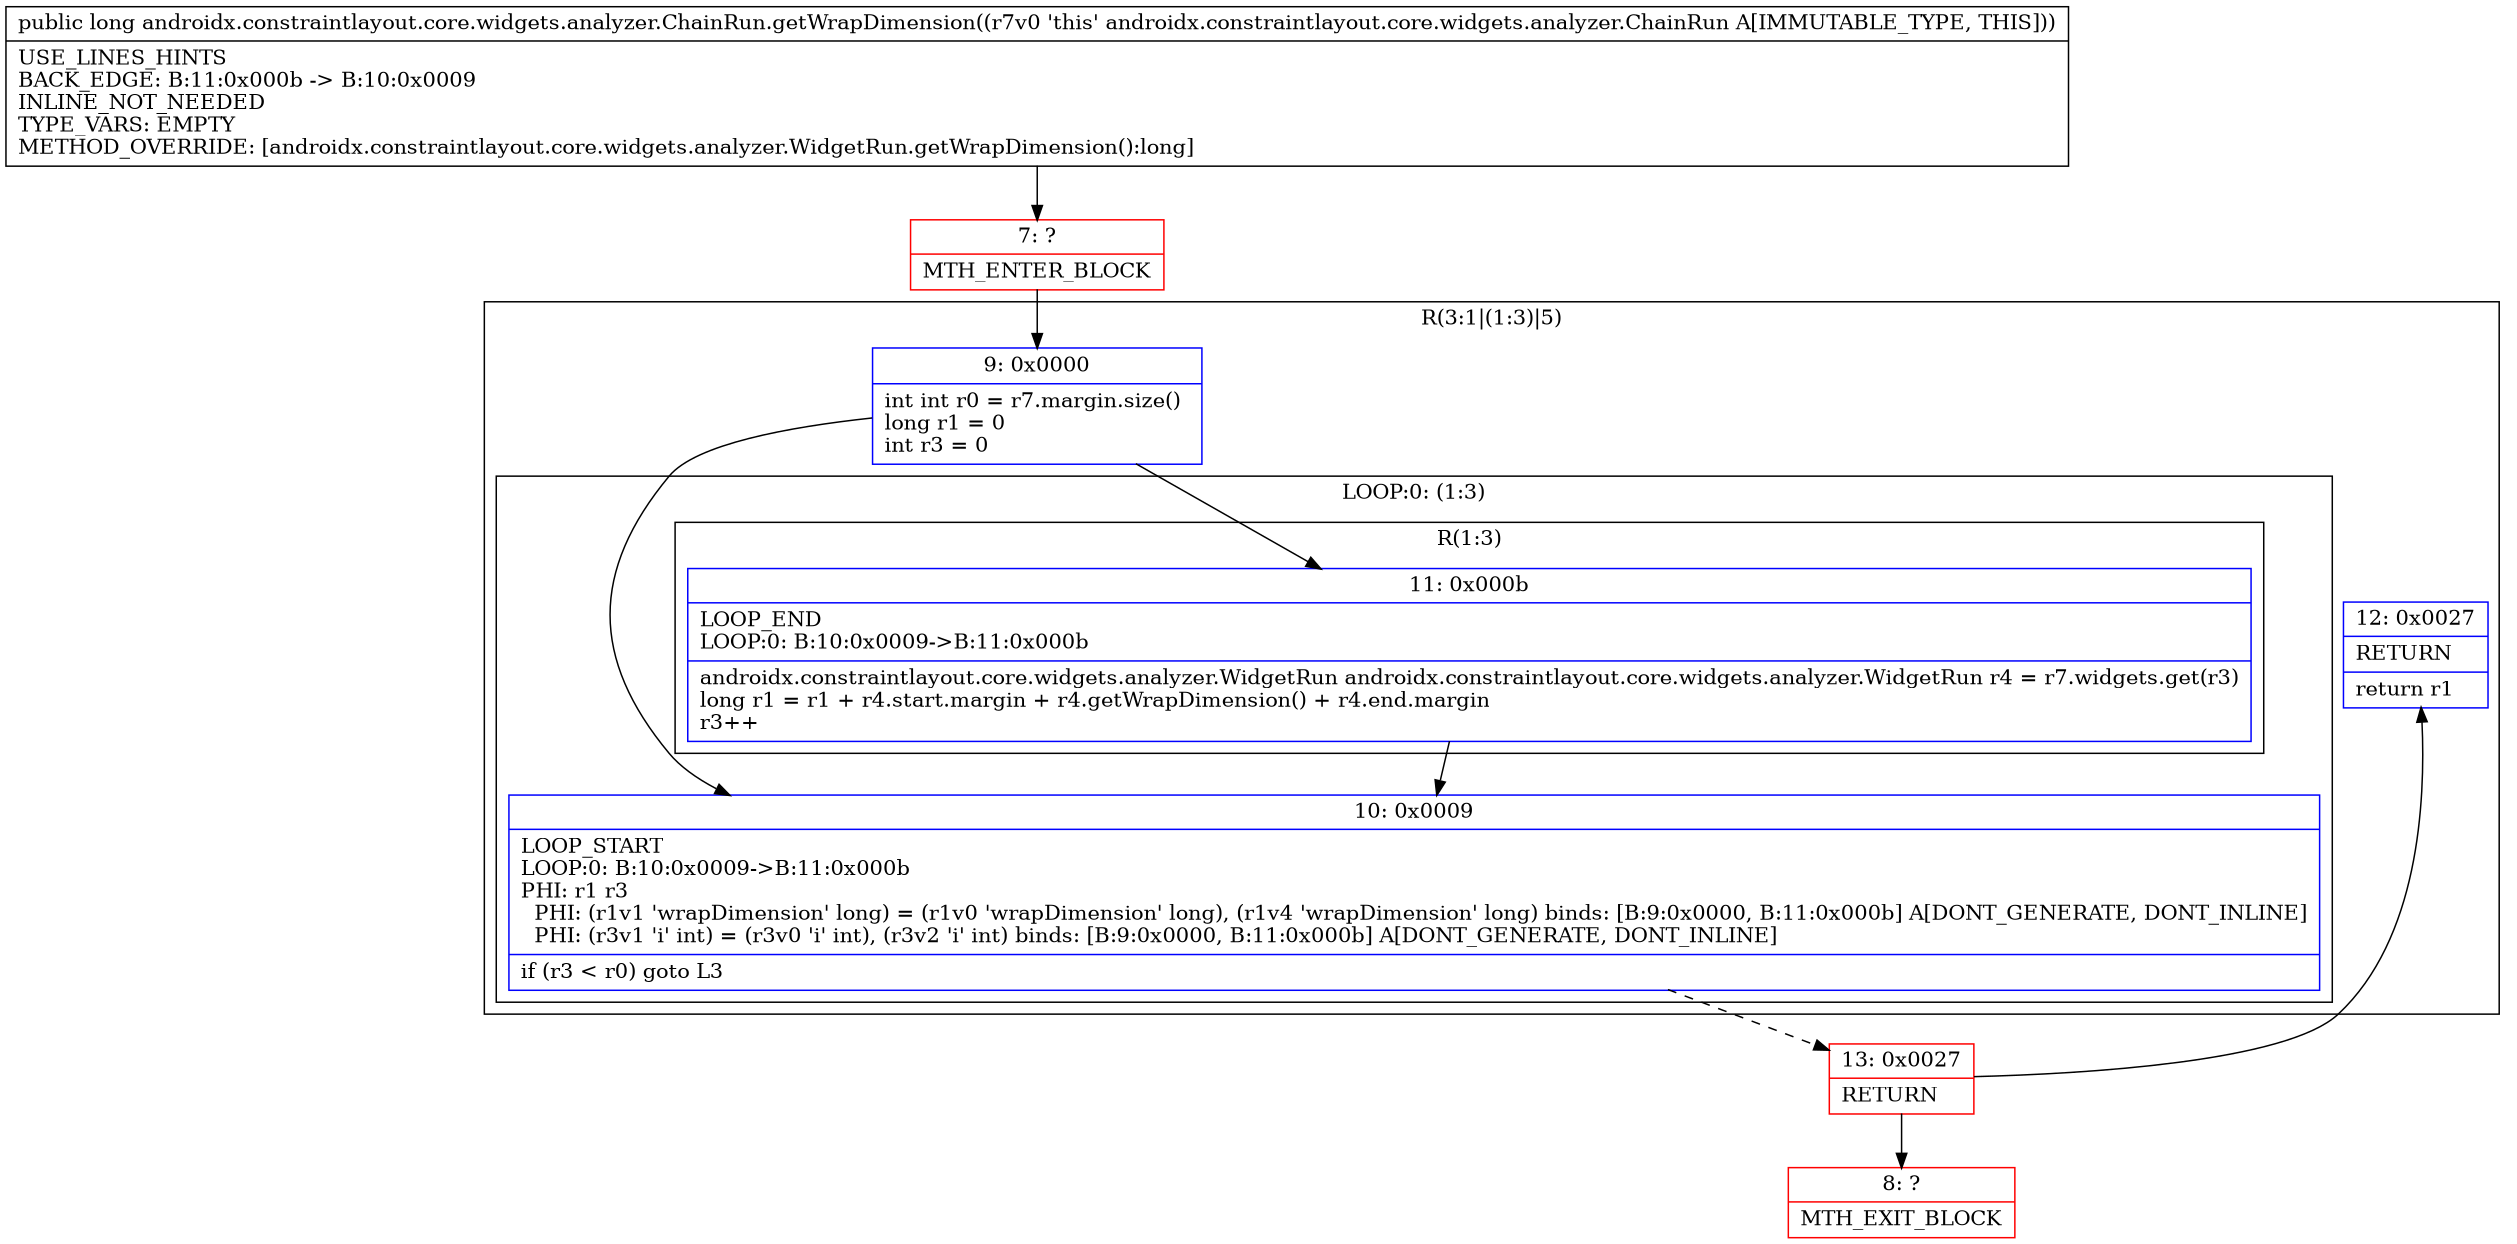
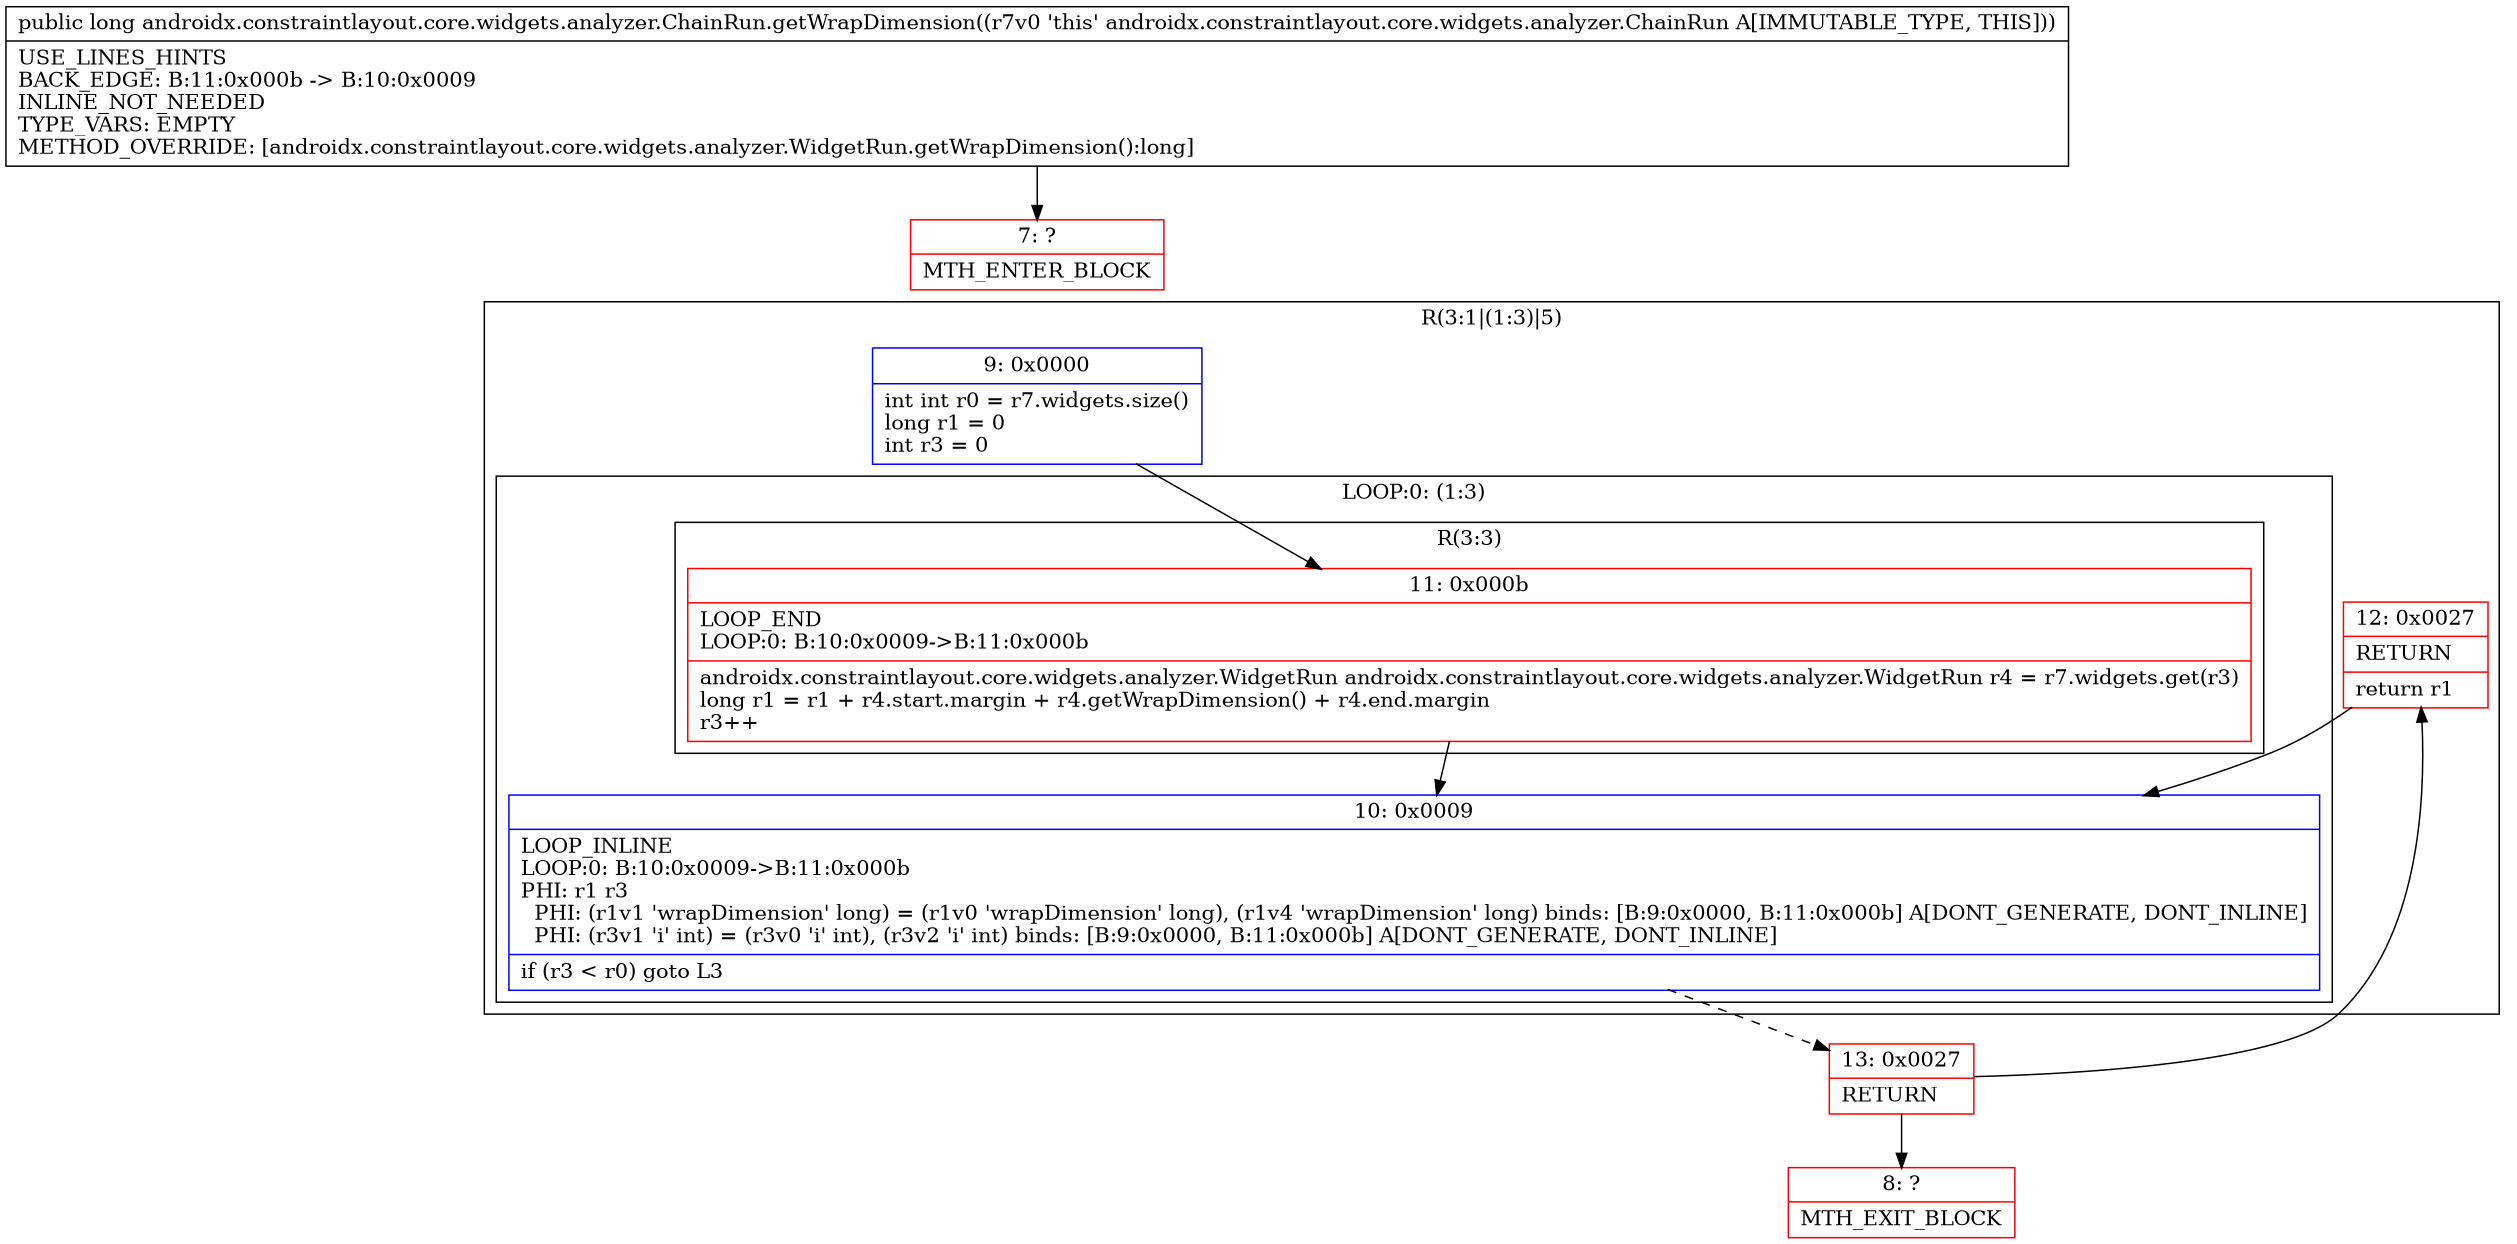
edge "7: ?" -> "9: 0x0000": removed
node "9: 0x0000": text "int int r0 = r7.margin.size()" -> "int int r0 = r7.widgets.size()"
cluster "R(1:3)": label "R(1:3)" -> "R(3:3)"
edge "9: 0x0000" -> "10: 0x0009": now "12: 0x0027" -> "10: 0x0009"
node "11: 0x000b": color blue -> red
node "12: 0x0027": color blue -> red
node "10: 0x0009": text "LOOP_START" -> "LOOP_INLINE"
